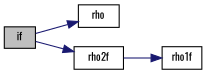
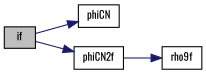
node "rho": label "rho" -> "phiCN"
node "rho2f": label "rho2f" -> "phiCN2f"
node "rho1f": label "rho1f" -> "rho9f"
